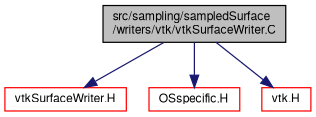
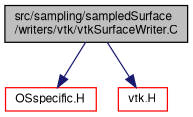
node "vtkSurfaceWriter.H": removed
